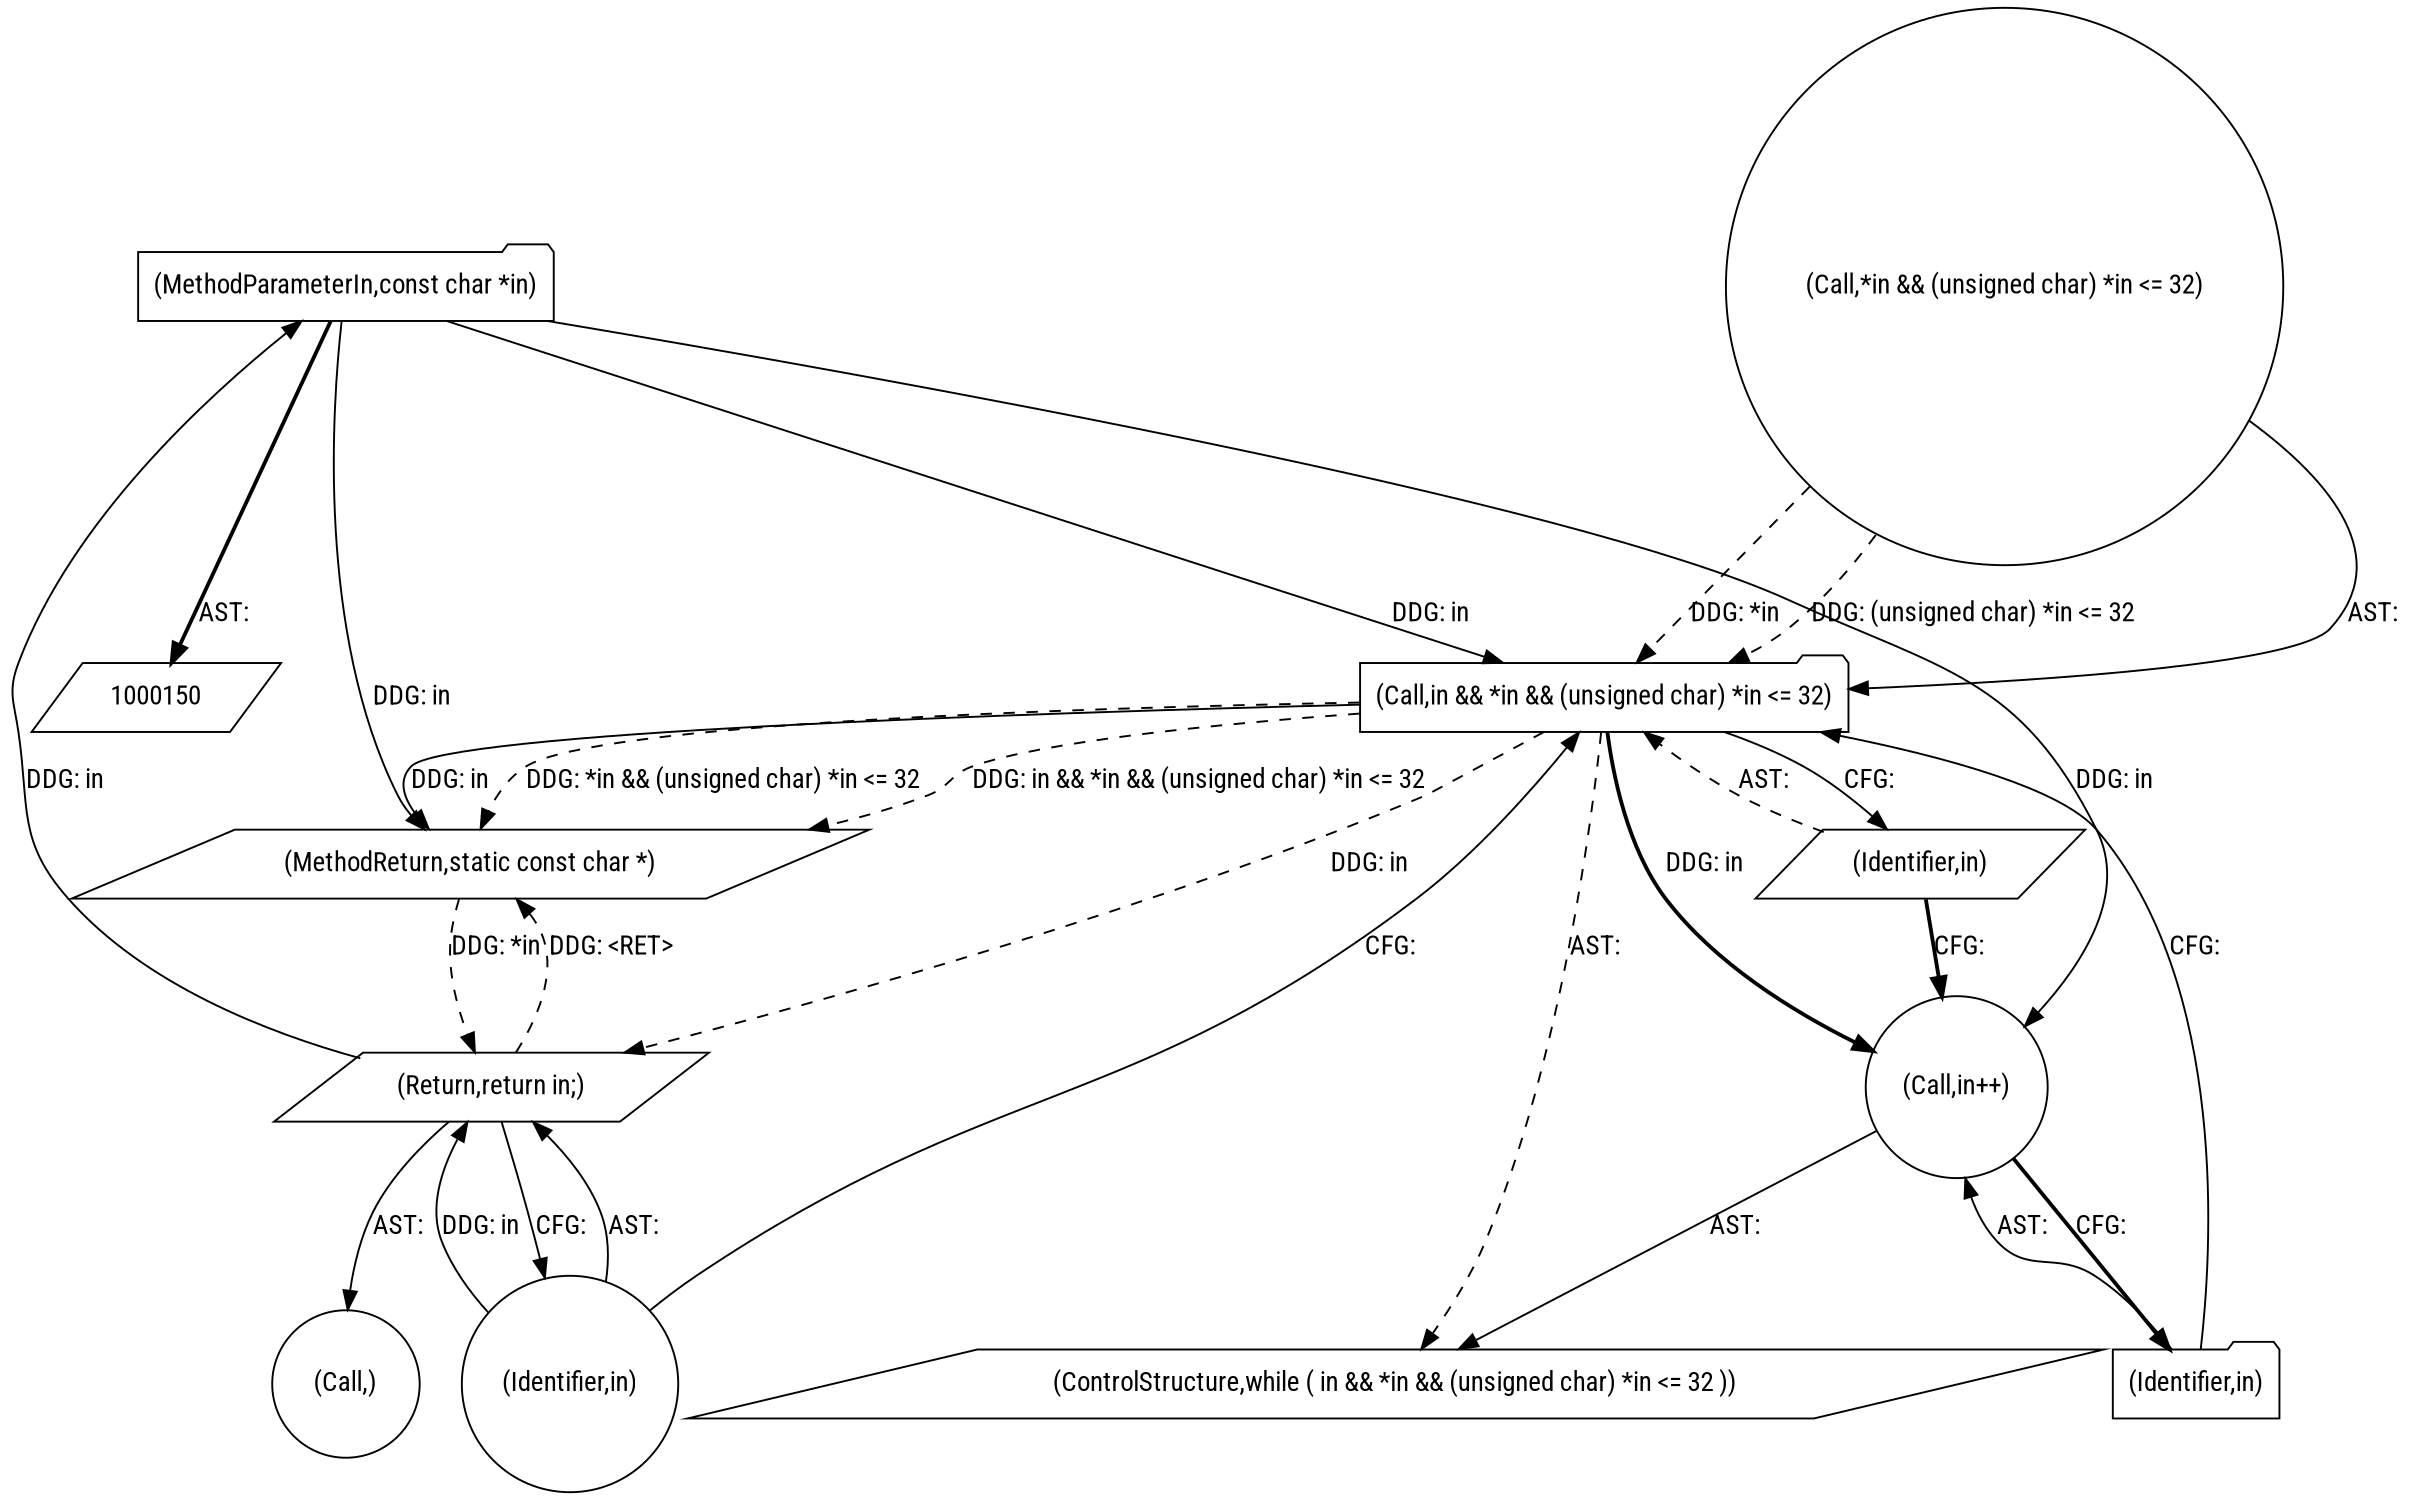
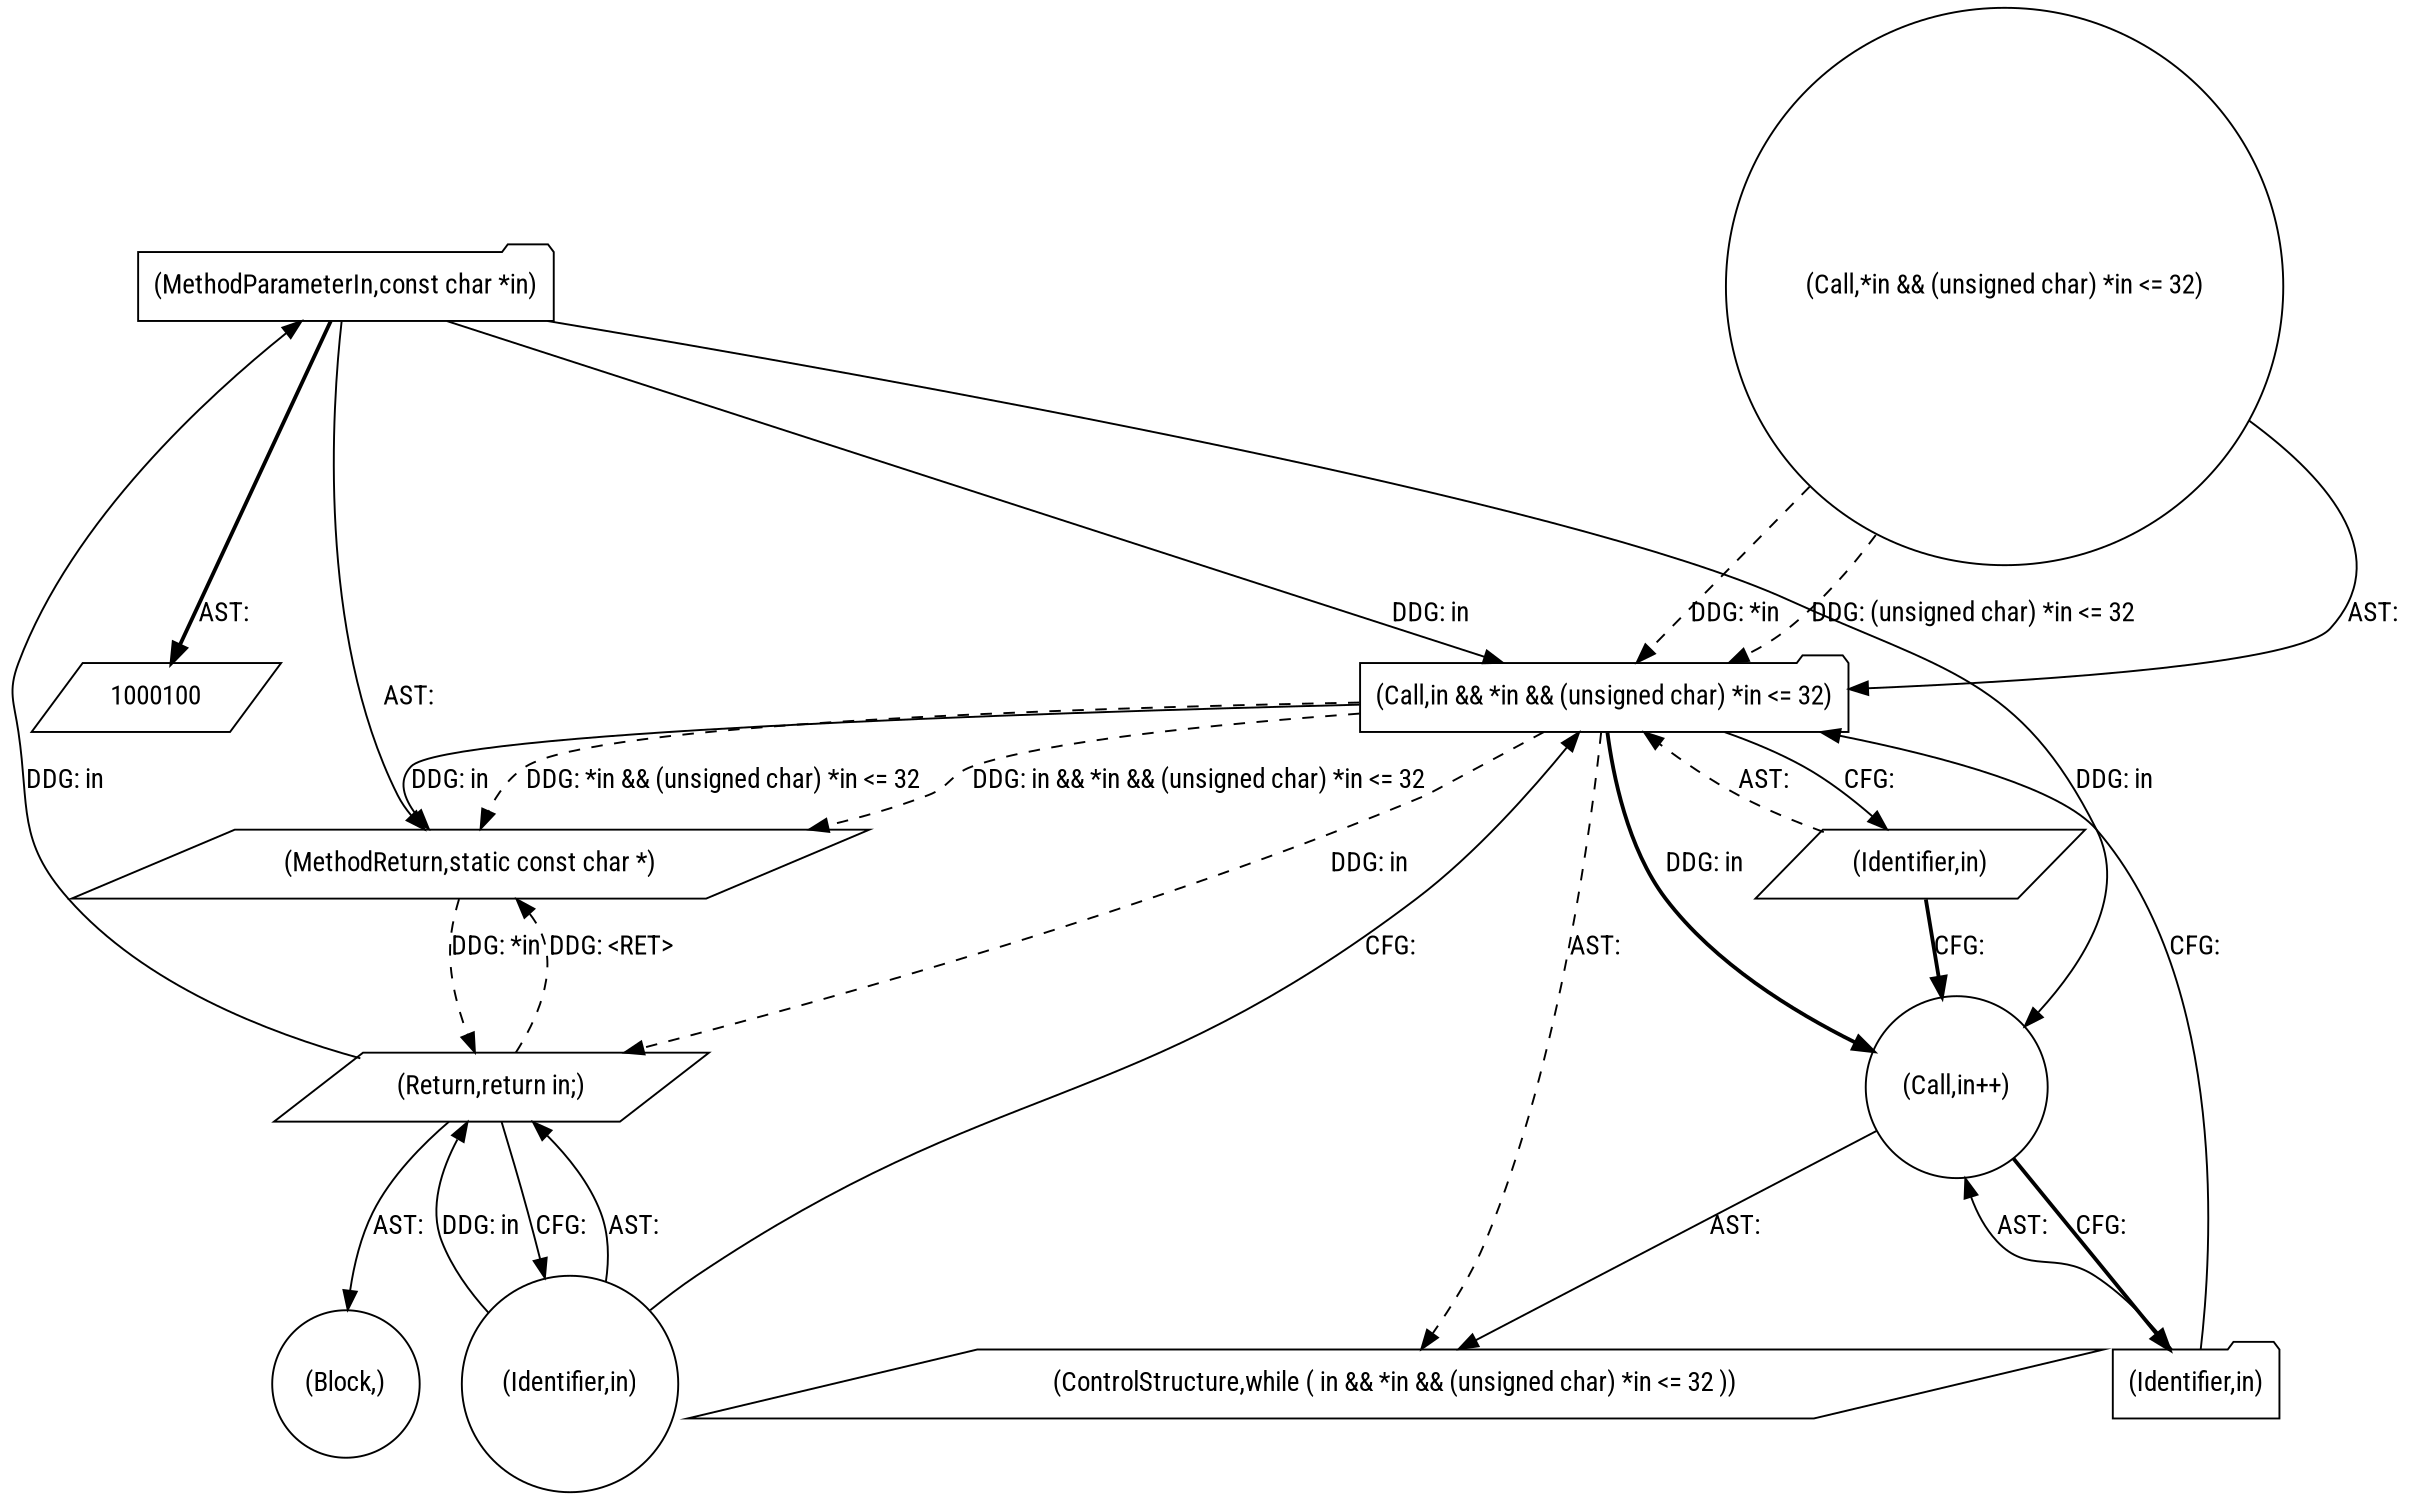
node "1000150": label "1000150" -> "1000100"
edge "(MethodParameterIn,const char *in)" -> "(MethodReturn,static const char *)": label "DDG: in" -> "AST: "
node "(Call,)": label "(Call,)" -> "(Block,)"
